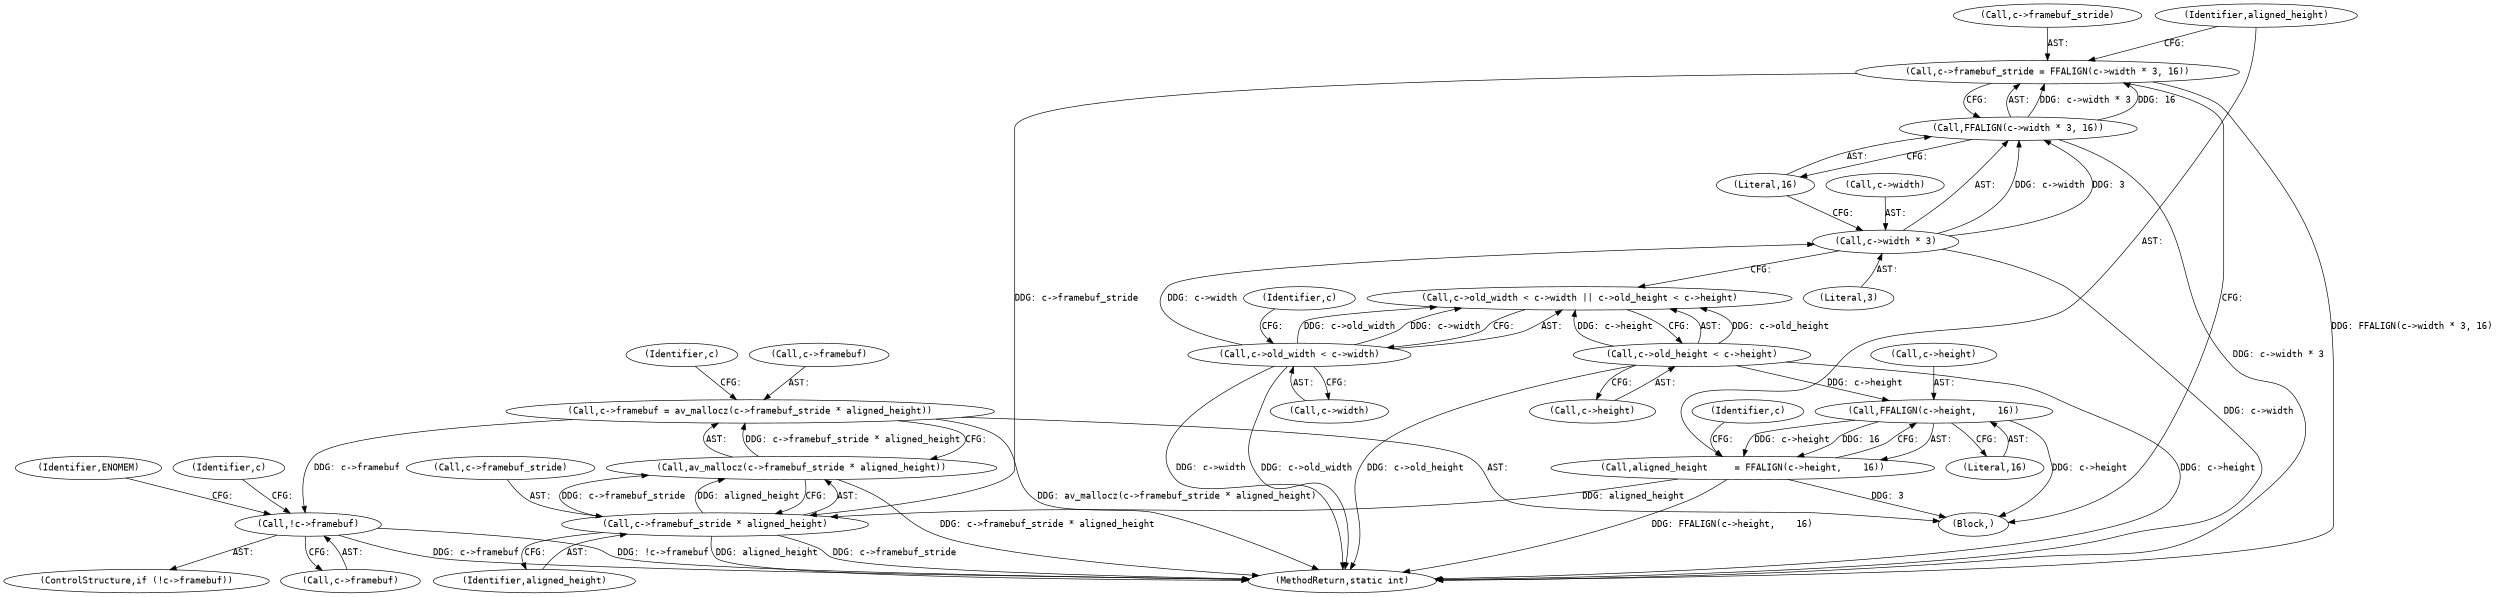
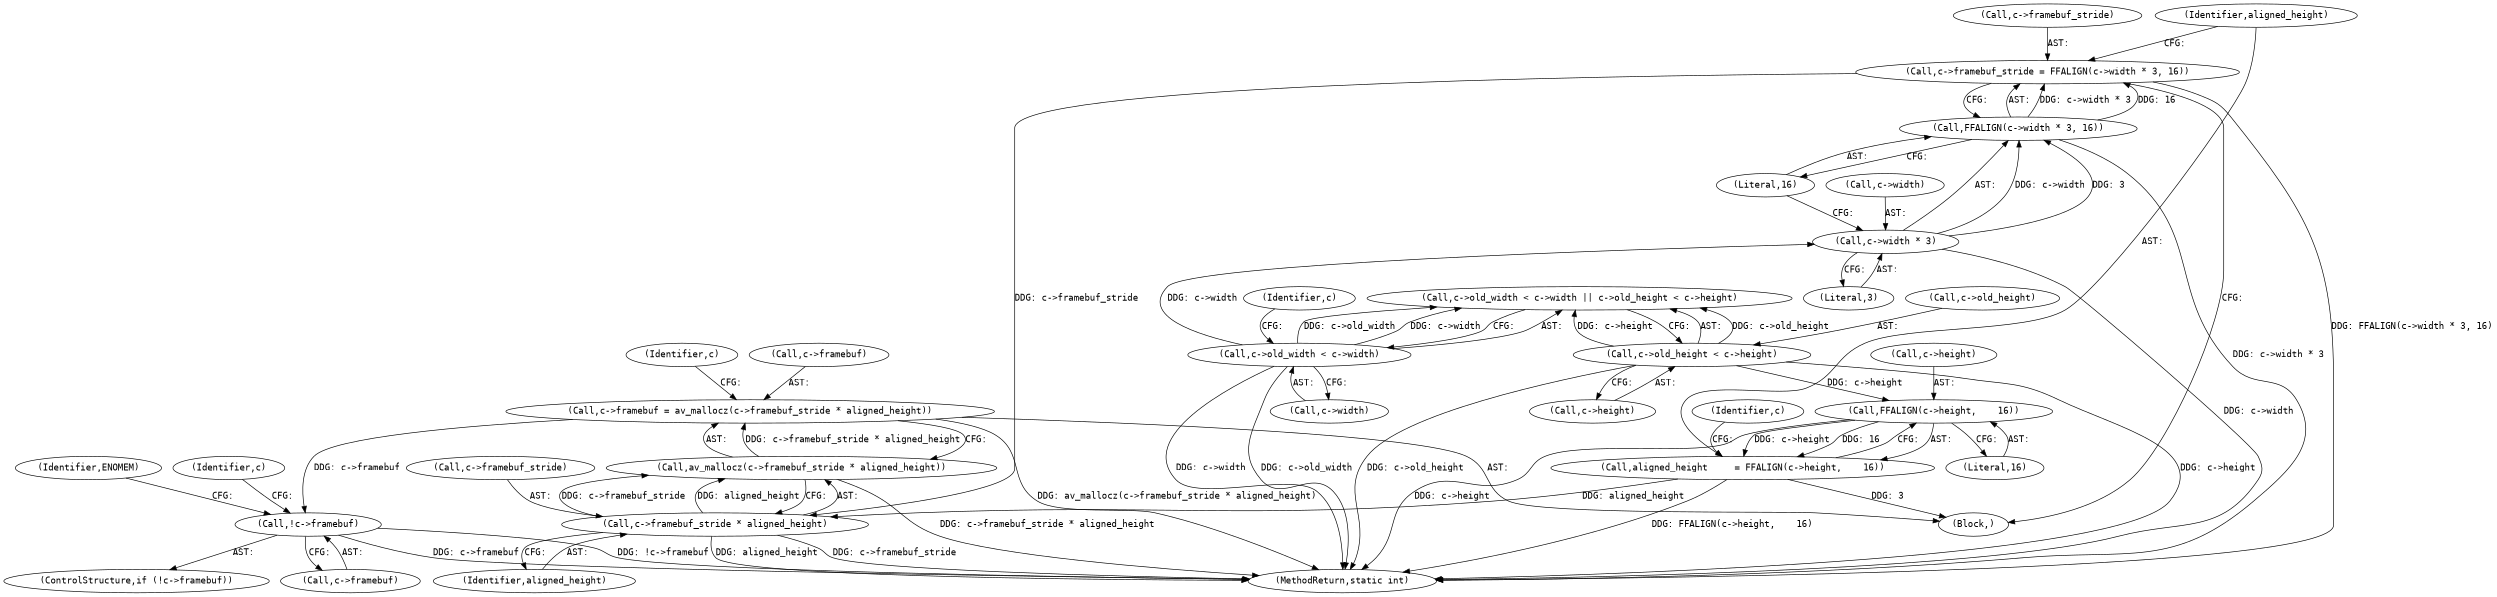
edge "(Call,c->width * 3)" -> "(Call,c->old_width < c->width || c->old_height < c->height)": now "(Call,c->width * 3)" -> "(Literal,3)"
node "(Call,c->old_height)": added
edge "(Call,FFALIGN(c->height,    16))" -> "(Block,)": now "(Call,FFALIGN(c->height,    16))" -> "(MethodReturn,static int)"
